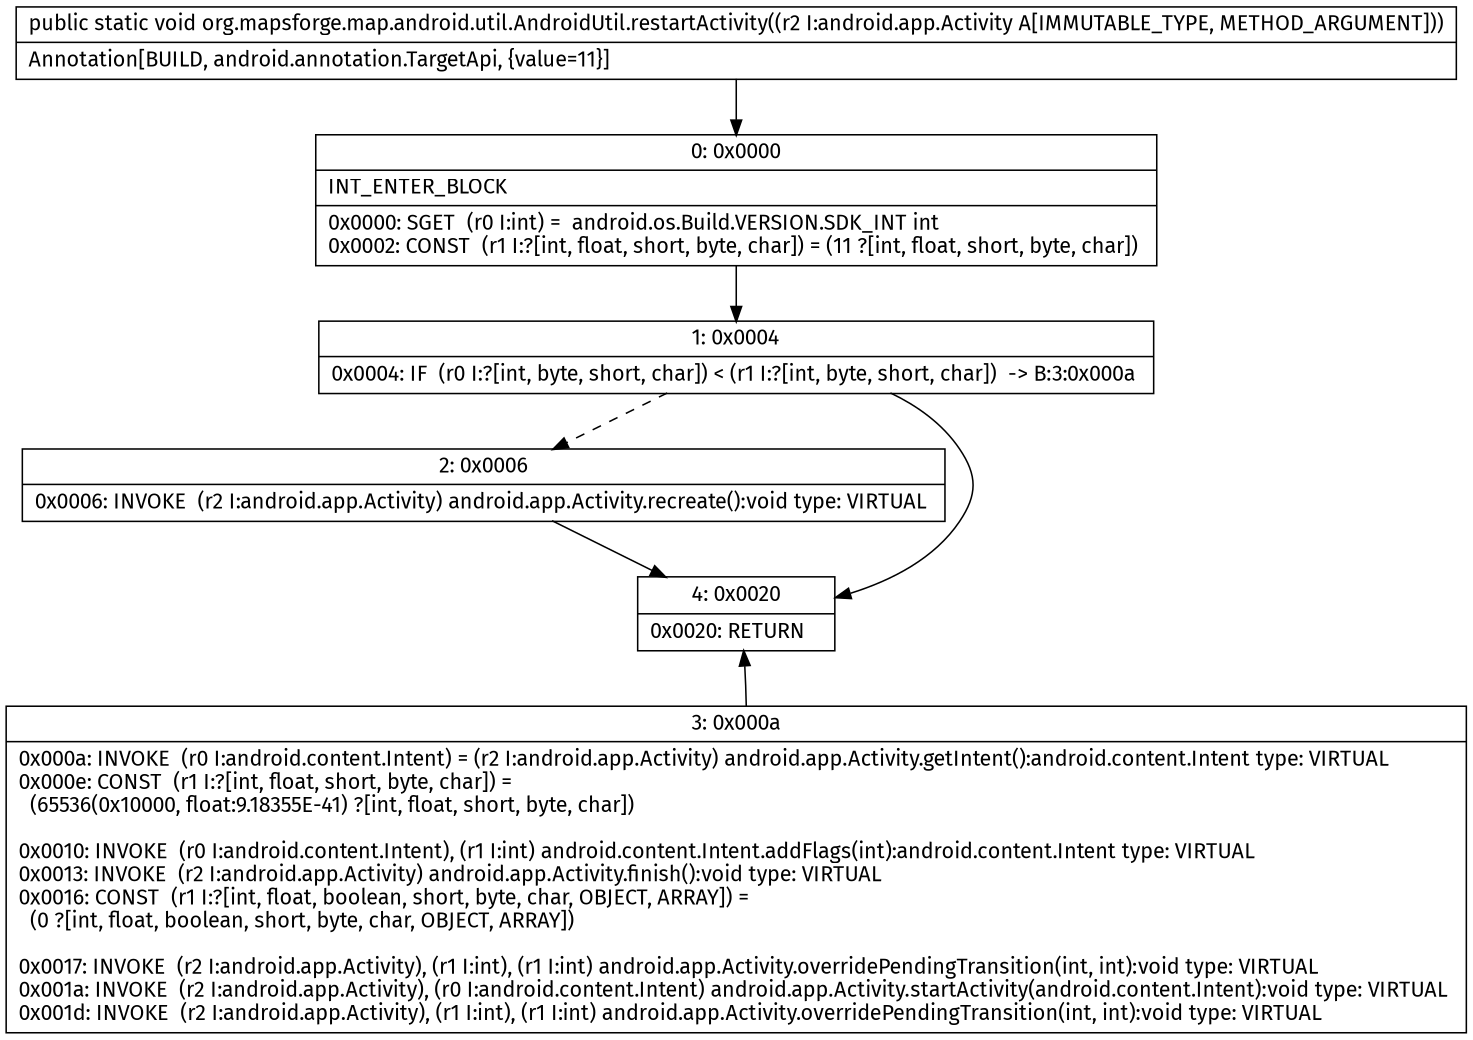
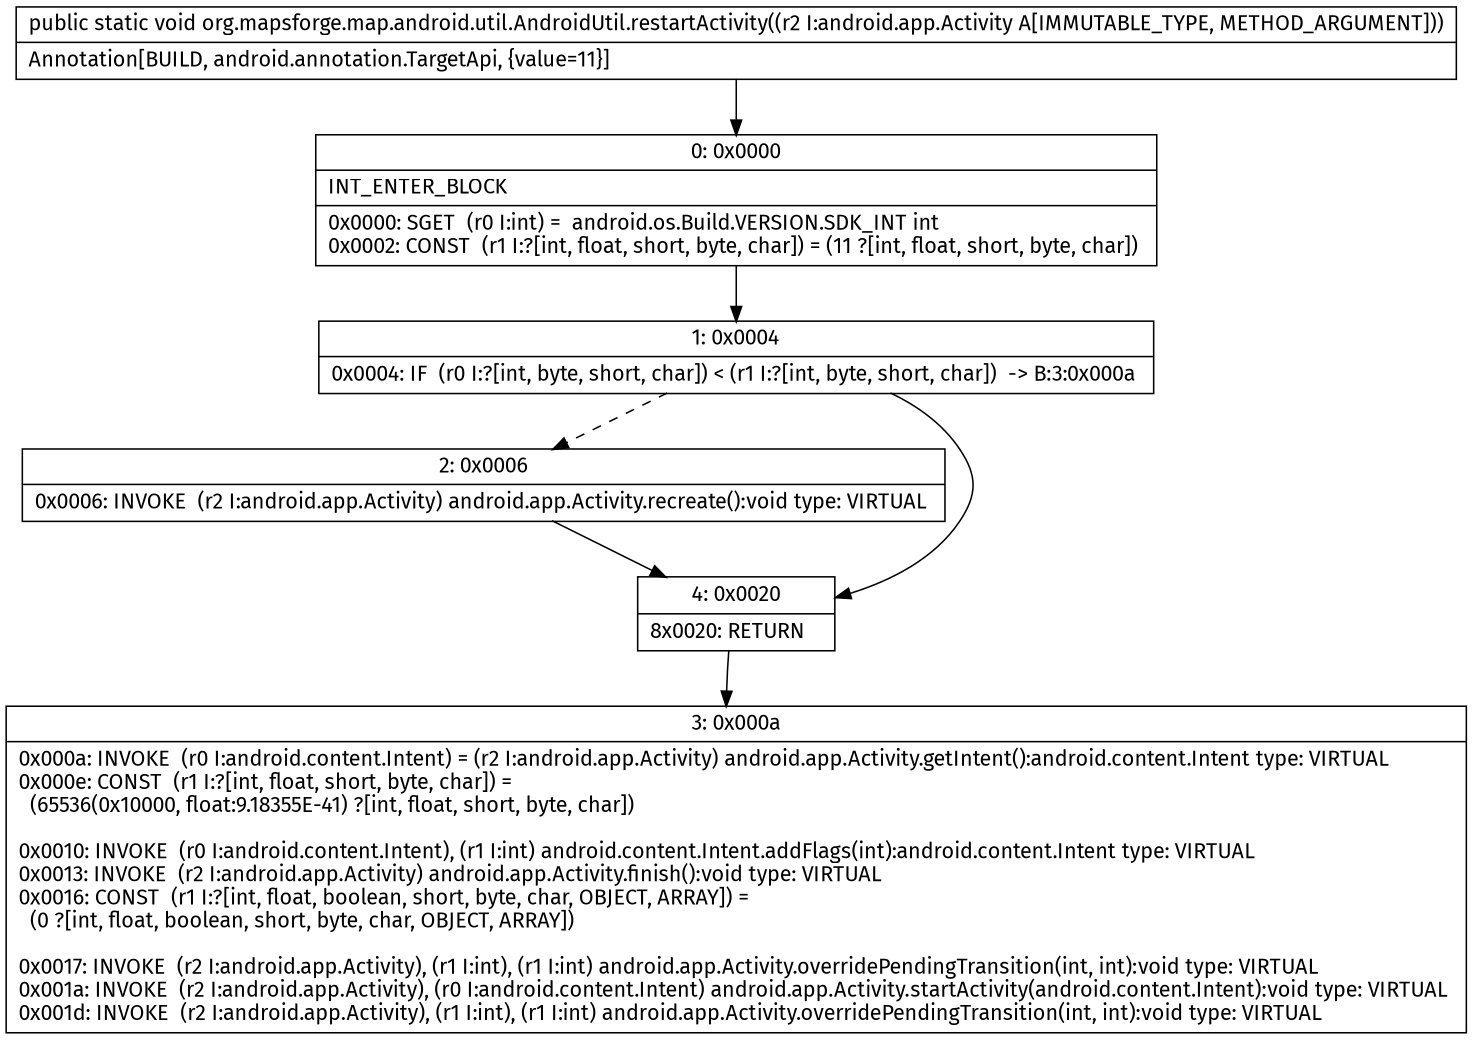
node "4: 0x0020": text "0x0020: RETURN" -> "8x0020: RETURN"
edge "3: 0x000a" -> "4: 0x0020": reversed
